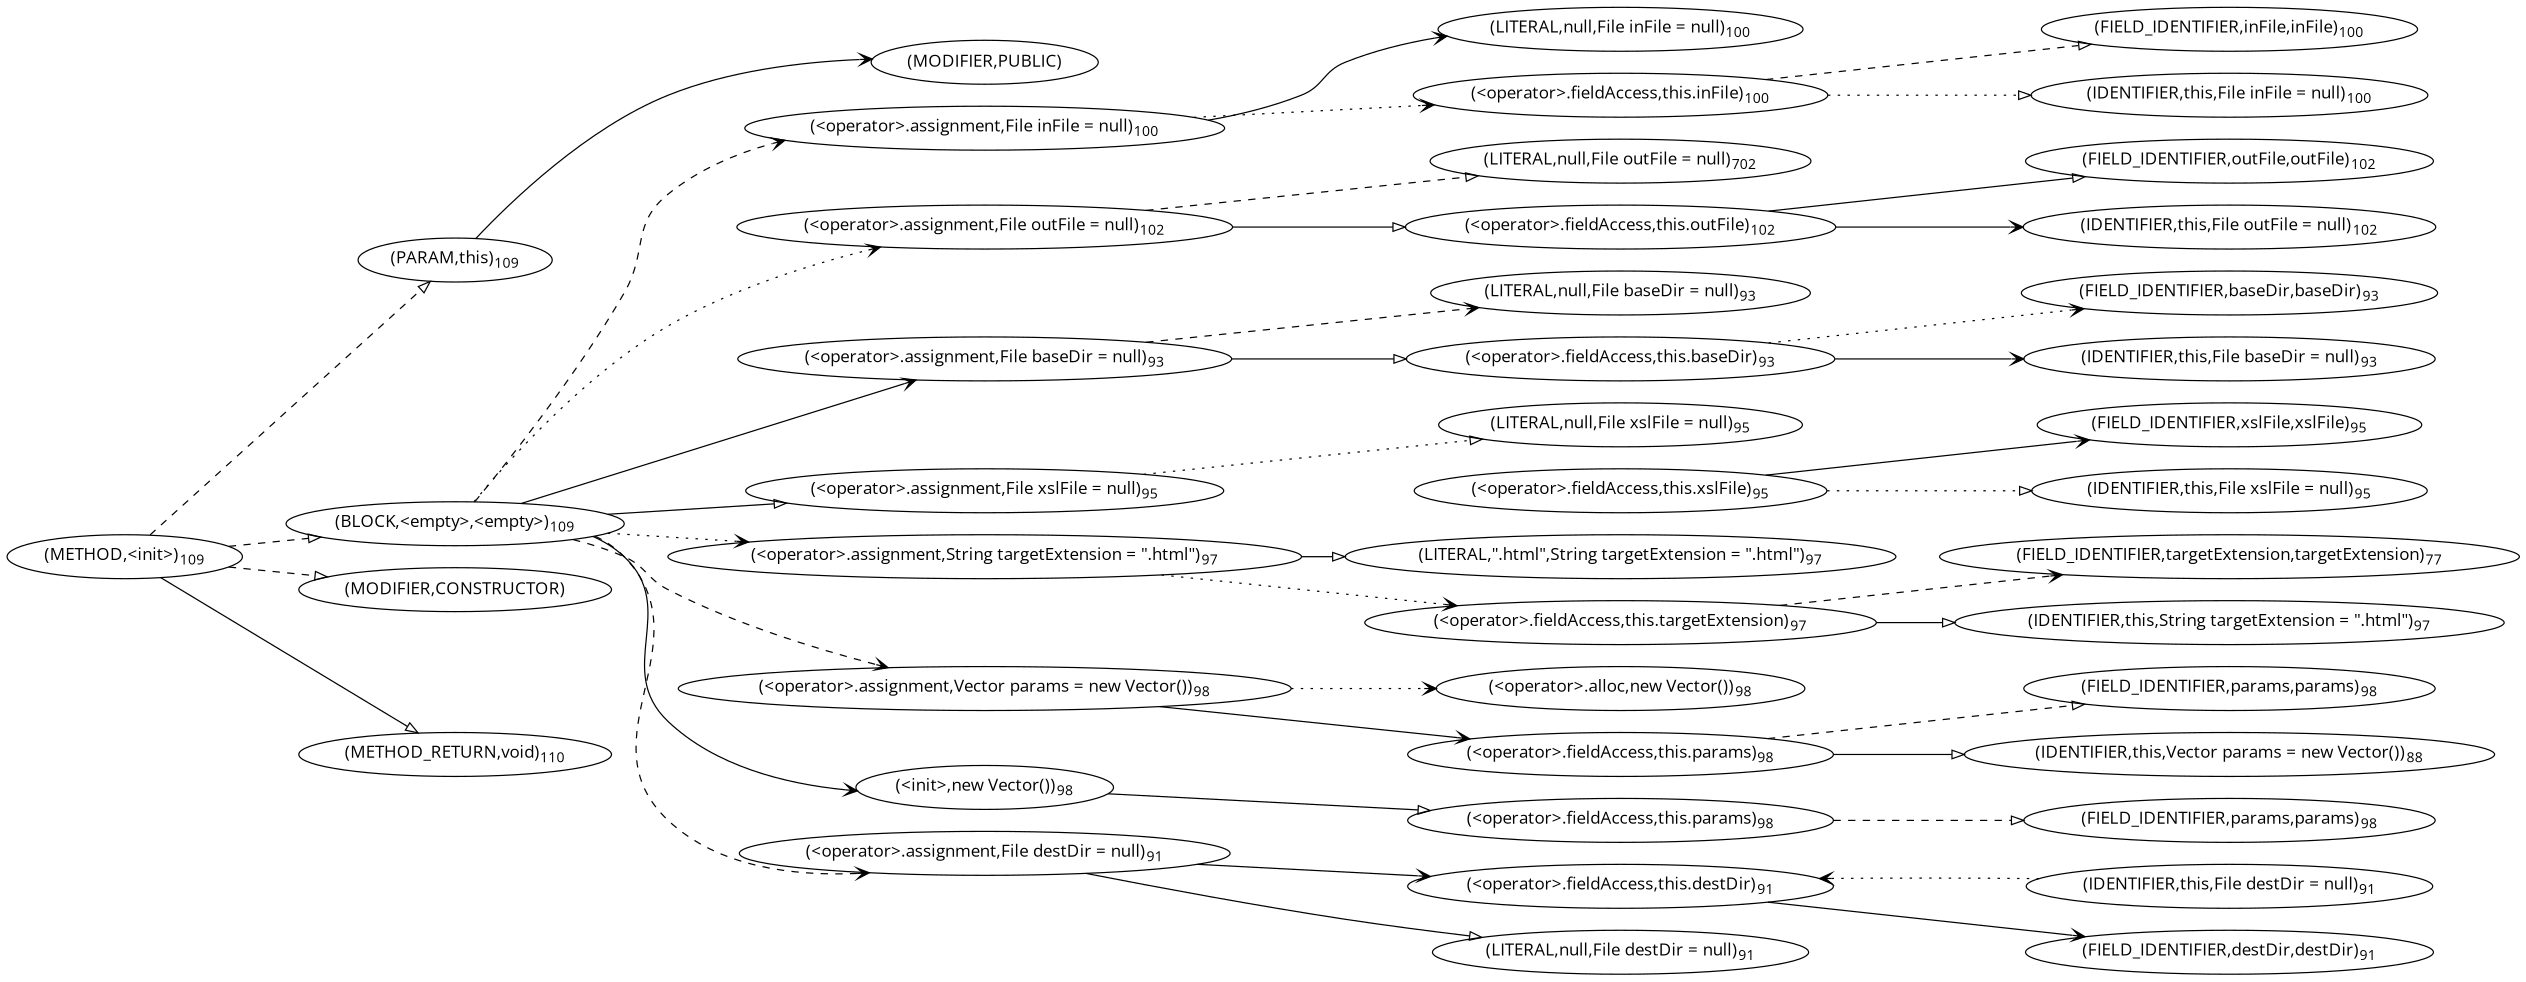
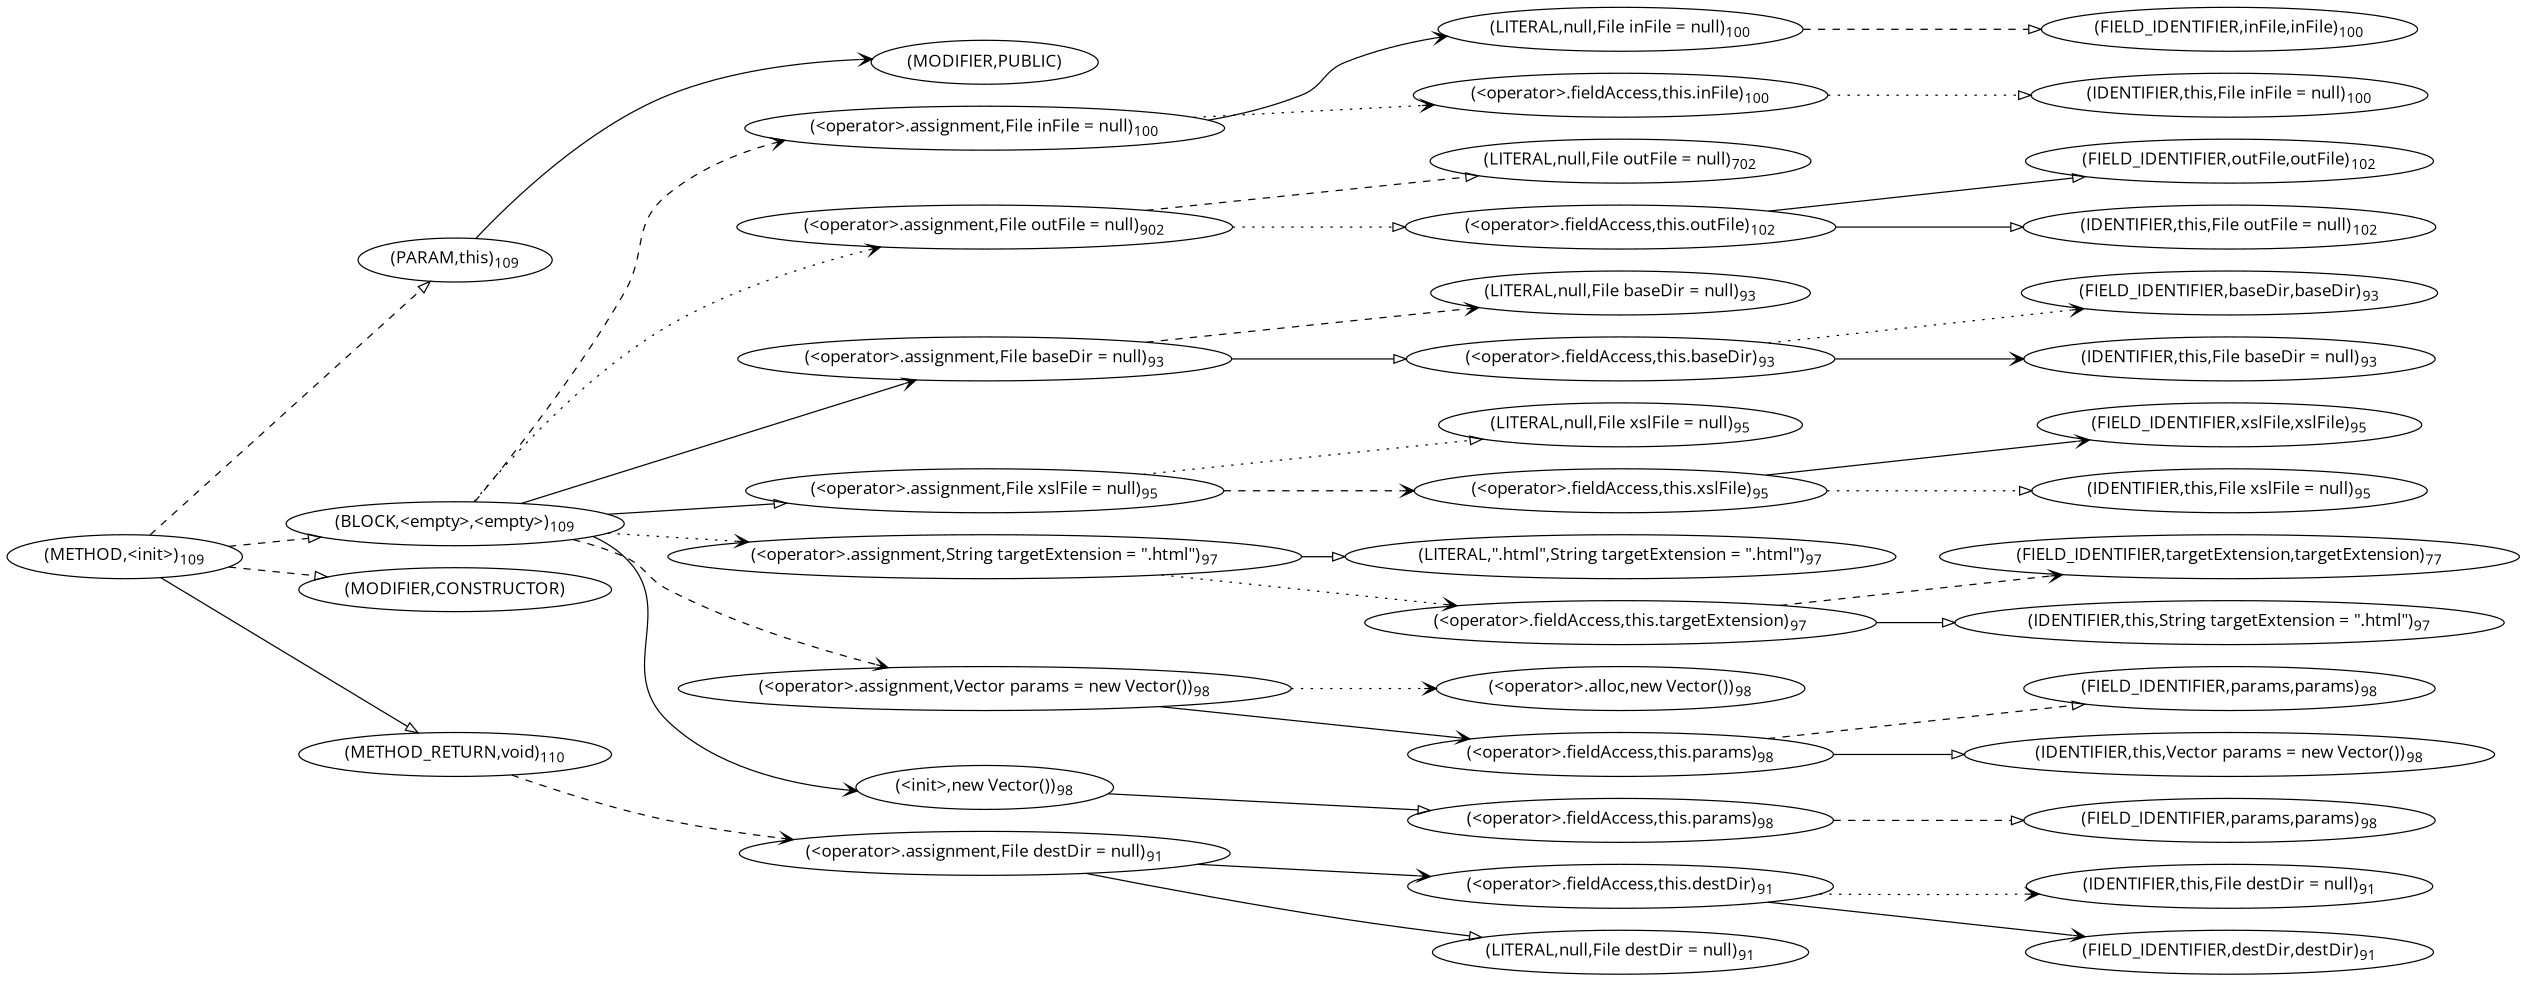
edge "(<operator>.fieldAccess,this.inFile)" -> "(FIELD_IDENTIFIER,inFile,inFile)": now "(LITERAL,null,File inFile = null)" -> "(FIELD_IDENTIFIER,inFile,inFile)"
node "(<operator>.assignment,File outFile = null)": text "102" -> "902"
edge "(<operator>.assignment,File outFile = null)" -> "(<operator>.fieldAccess,this.outFile)": style solid -> dotted
edge "(<operator>.fieldAccess,this.outFile)" -> "(IDENTIFIER,this,File outFile = null)": arrowhead vee -> onormal
edge "(<operator>.assignment,File xslFile = null)" -> "(<operator>.fieldAccess,this.xslFile)": added
node "(IDENTIFIER,this,Vector params = new Vector())": text "88" -> "98"
edge "(BLOCK,<empty>,<empty>)" -> "(<operator>.assignment,File destDir = null)": now "(METHOD_RETURN,void)" -> "(<operator>.assignment,File destDir = null)"
edge "(IDENTIFIER,this,File destDir = null)" -> "(<operator>.fieldAccess,this.destDir)": reversed
